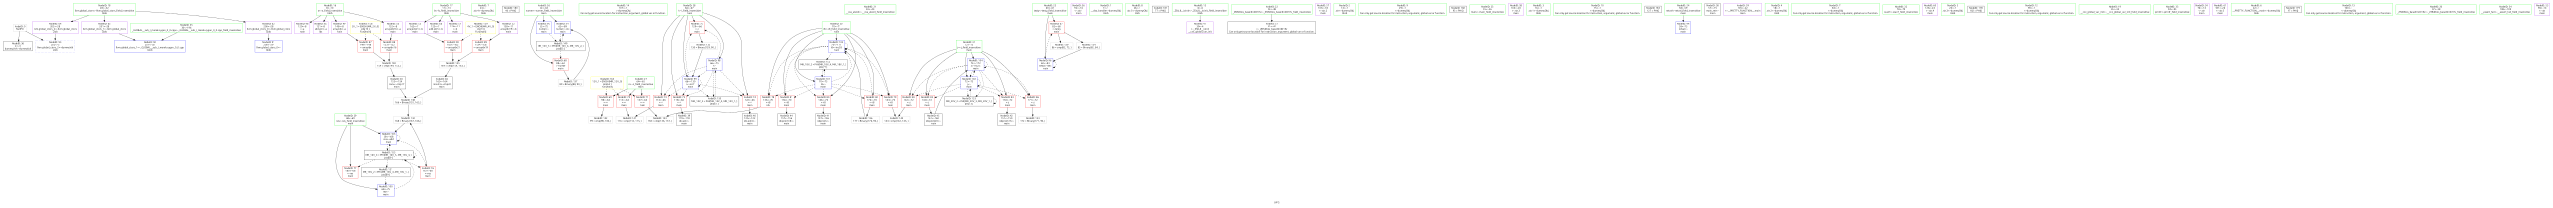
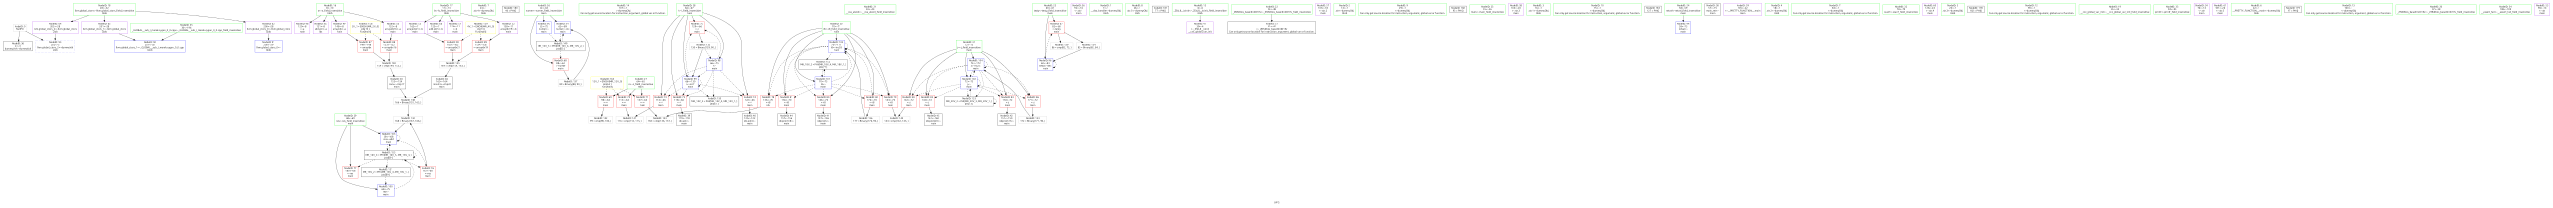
edge "NodeID: 150" -> "NodeID: 98": now "NodeID: 135" -> "NodeID: 98"
edge "NodeID: 45" -> "NodeID: 104": now "NodeID: 133" -> "NodeID: 104"
